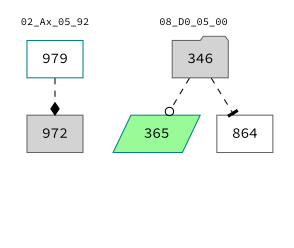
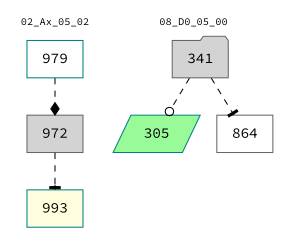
cluster "02_Ax_05_92": label "02_Ax_05_92" -> "02_Ax_05_02"
node "346": label "346" -> "341"
node "365": label "365" -> "305"
node "993": added
